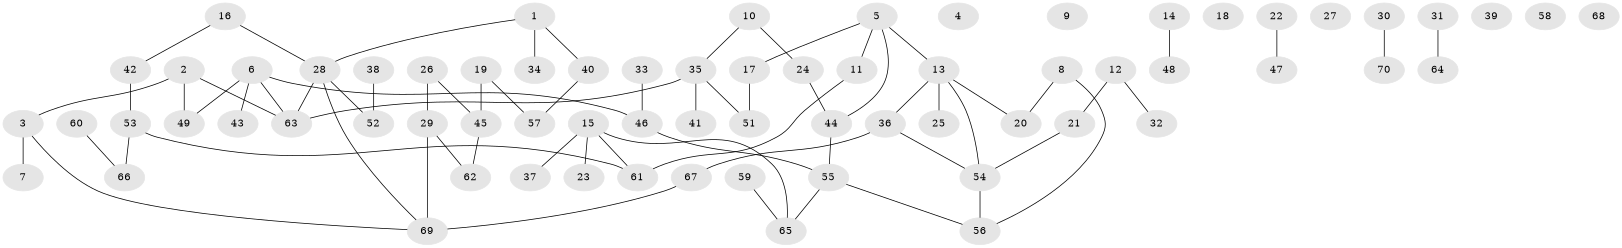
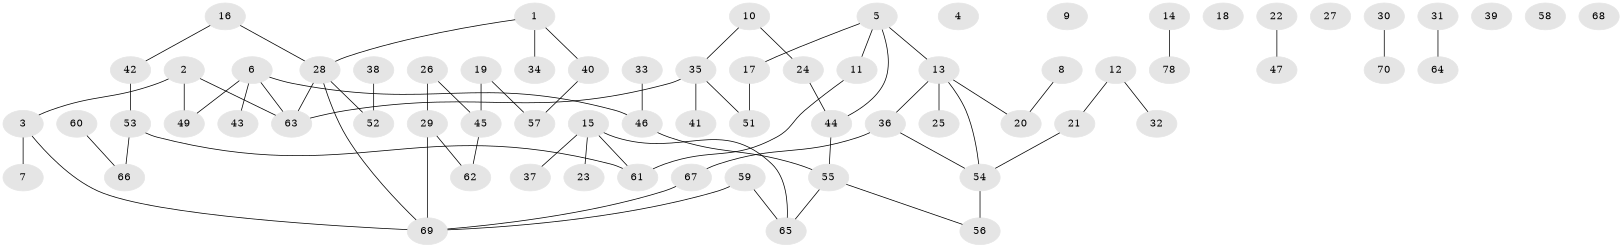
node "48": label "48" -> "78"
edge "8" -- "56": removed
edge "59" -- "69": added
